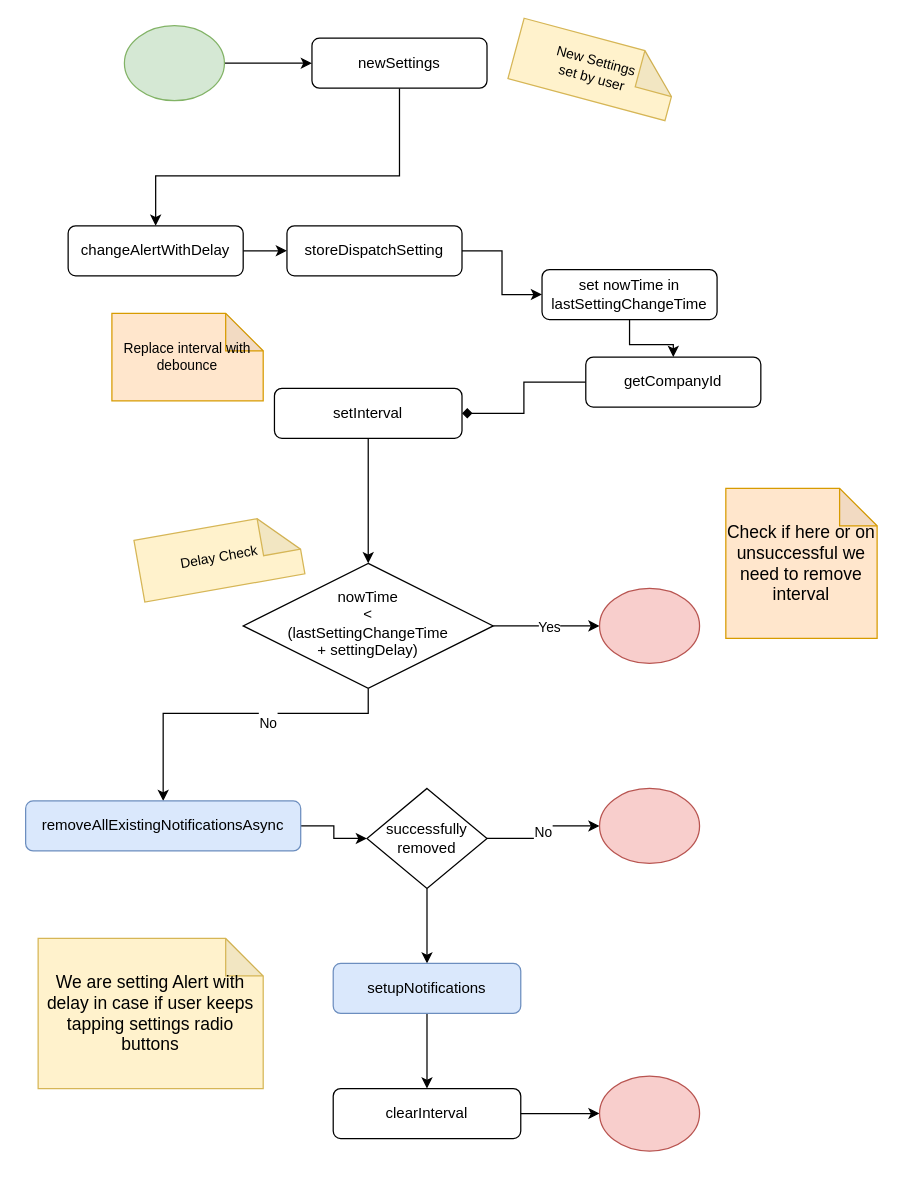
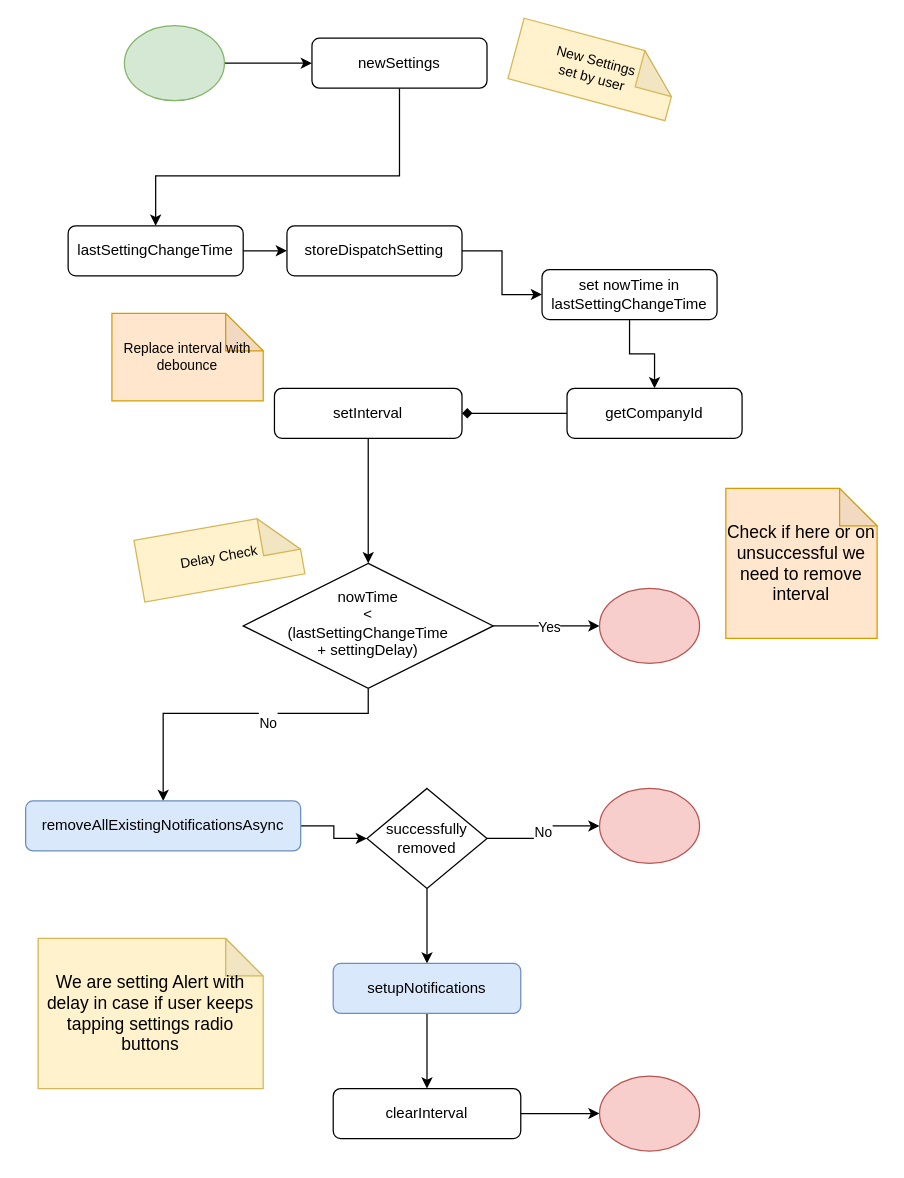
node "changeAlertWithDelay": label "changeAlertWithDelay" -> "lastSettingChangeTime"
node "getCompanyId": moved (673, 382) -> (654, 413)
